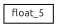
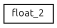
node "float_5": label "float_5" -> "float_2"
